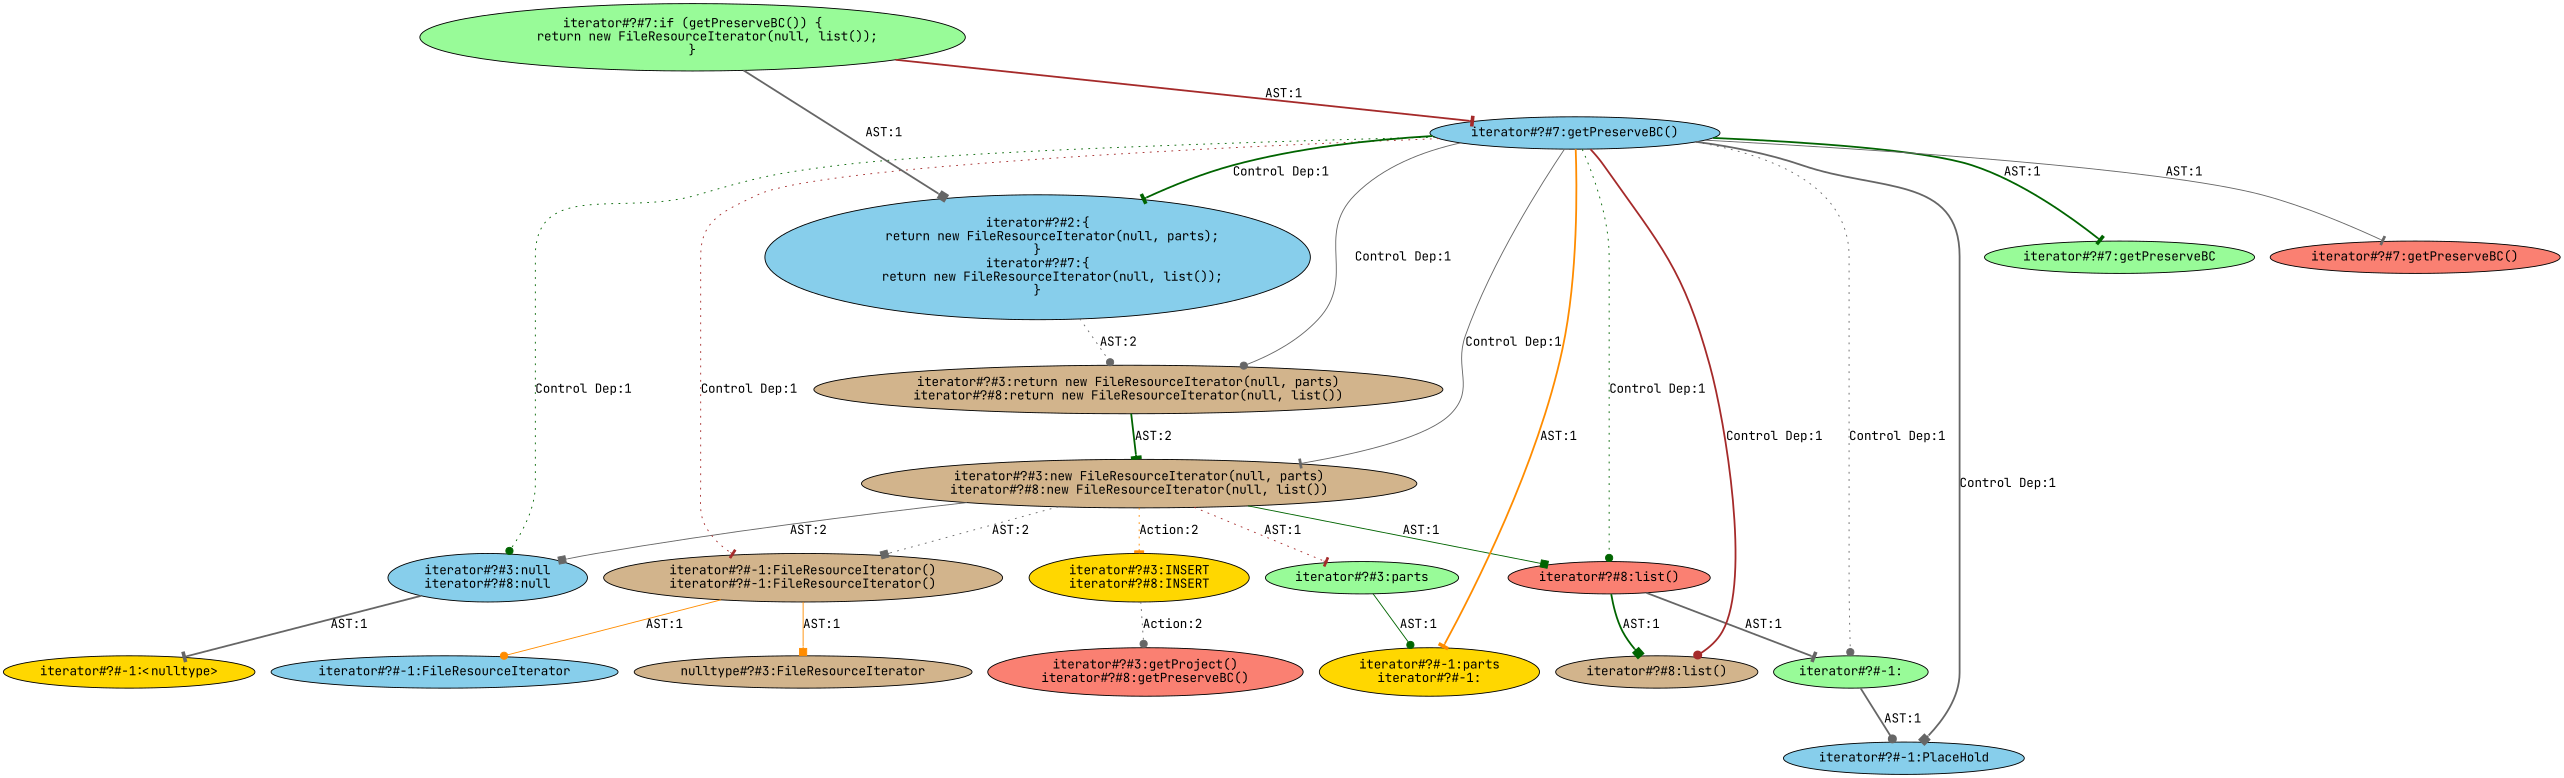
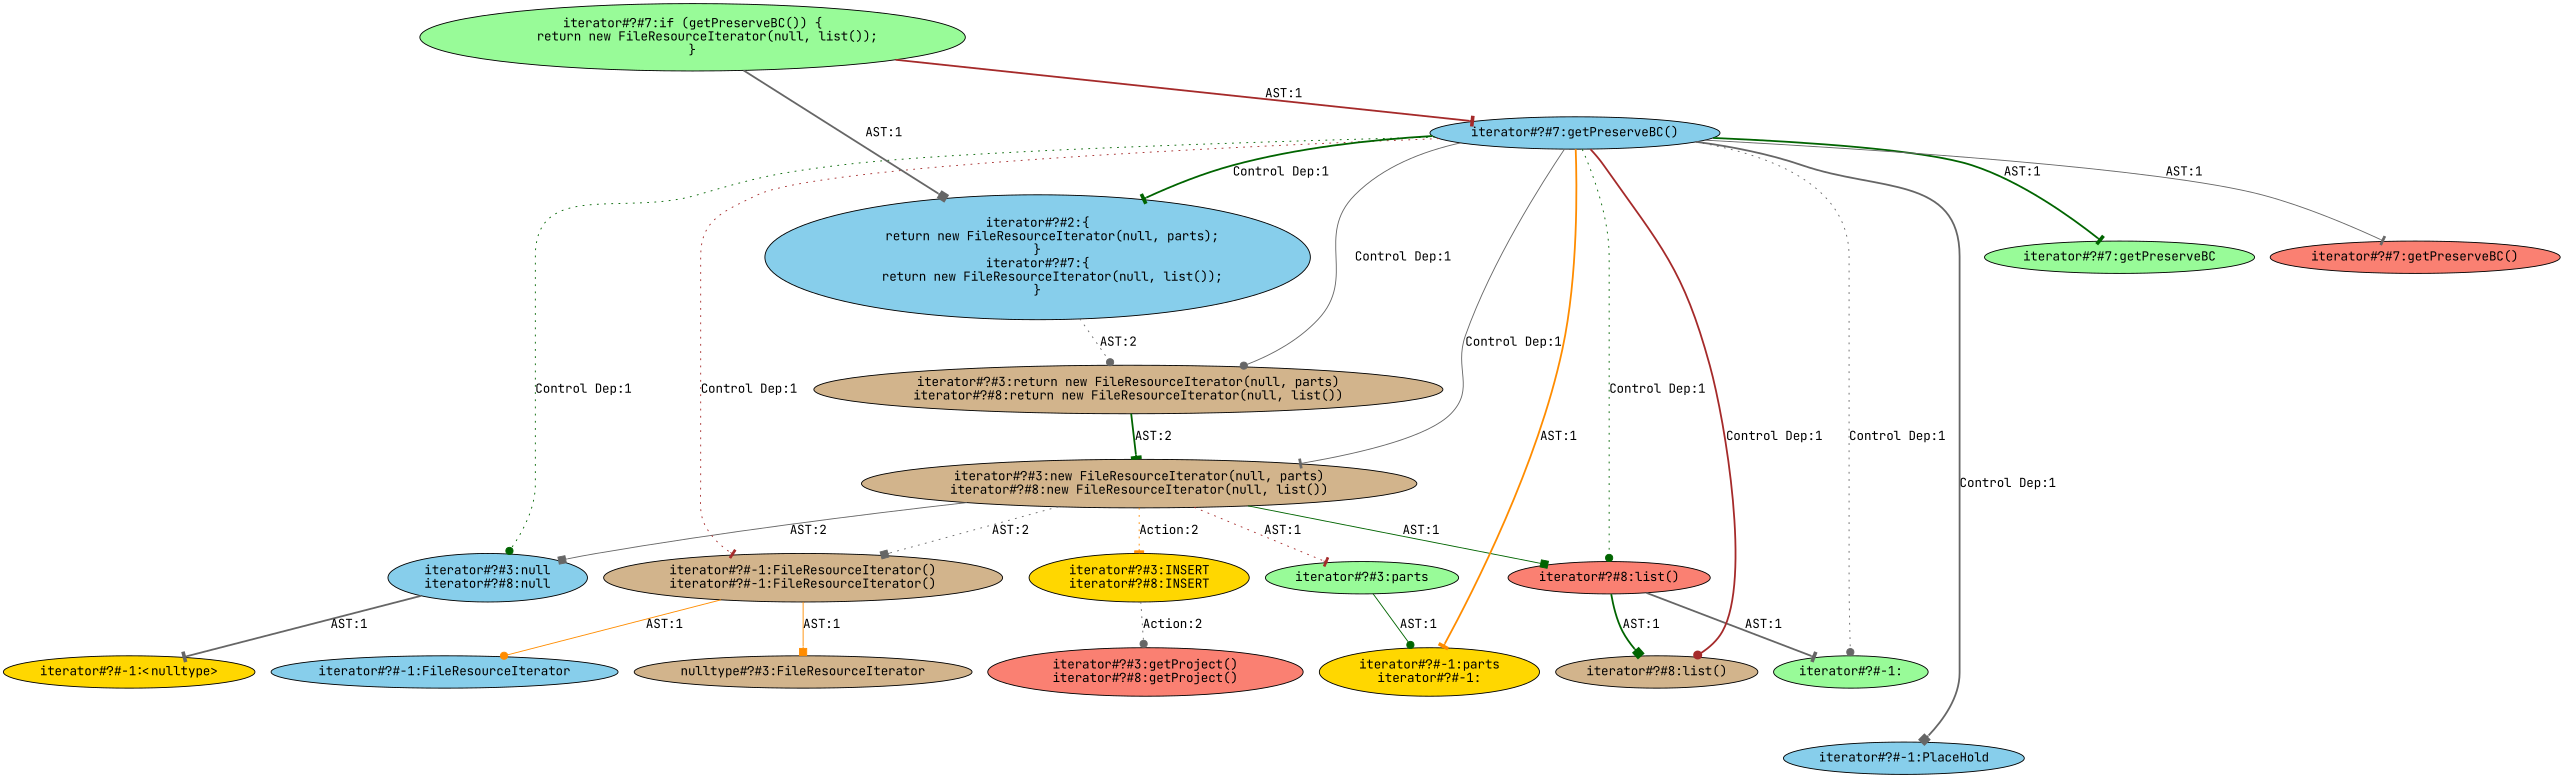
node "iterator#?#3:getProject() iterator#?#8:getPreserveBC()": label "iterator#?#3:getProject() iterator#?#8:getPreserveBC()" -> "iterator#?#3:getProject() iterator#?#8:getProject()"
edge "iterator#?#-1:" -> "iterator#?#-1:PlaceHold": removed, label "AST:1"
